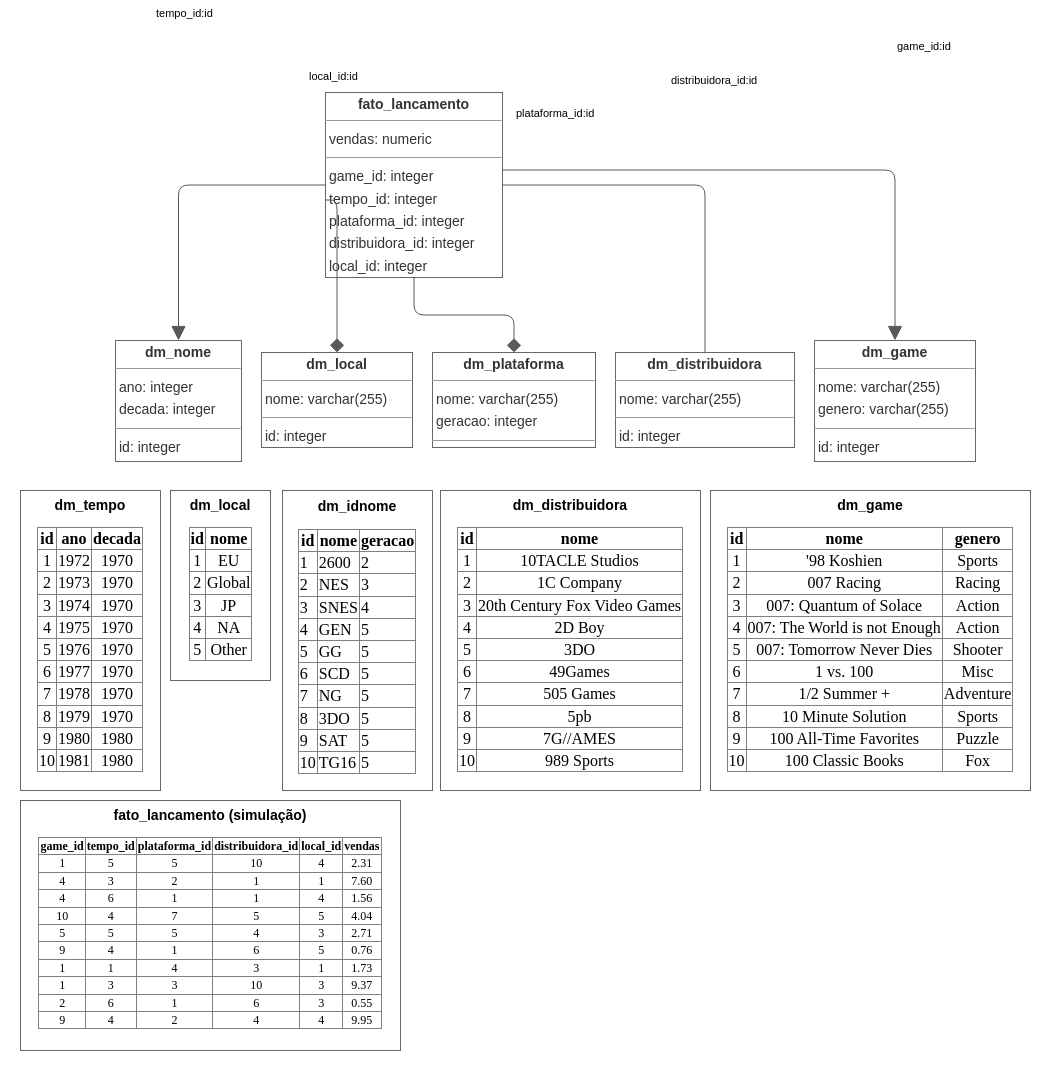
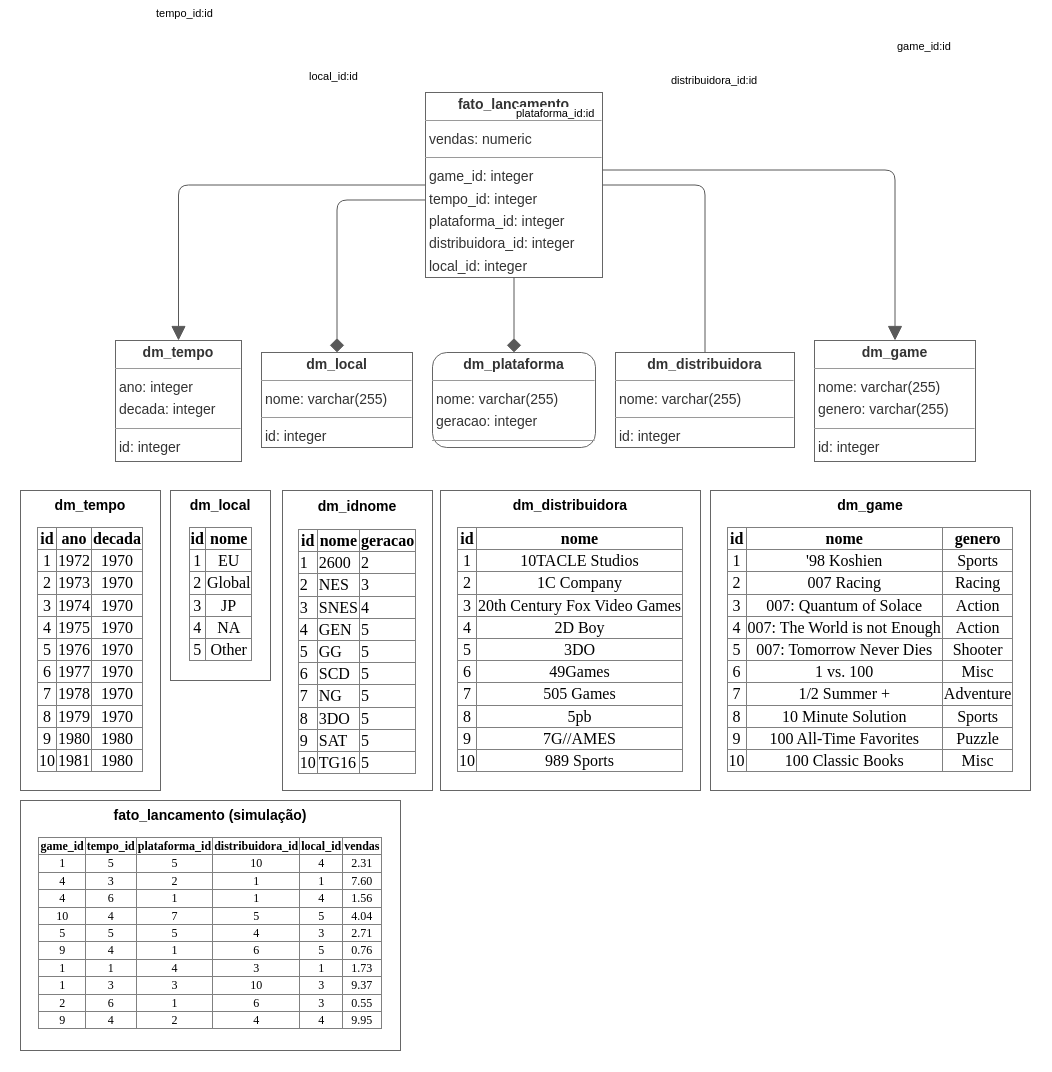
node "fato_lancamento vendas: numeric game_id: integer tempo_id: integer plataforma_id: integer distribuidora_id: integer local_id: integer": moved (414, 185) -> (514, 185)
node "dm_nome ano: integer decada: integer id: integer": label "dm_nome ano: integer decada: integer id: integer" -> "dm_tempo ano: integer decada: integer id: integer"
node "dm_plataforma nome: varchar(255) geracao: integer id: integer": shape rectangle -> rounded rectangle
node "idnomegenero 1 '98 Koshien Sports 2 007 Racing Racing 3 007: Quantum of Solace Action 4 007: The World is not Enough Action 5 007: Tomorrow Never Dies Shooter 6 1 vs. 100 Misc 7 1/2 Summer + Adventure 8 10 Minute Solution Sports 9 100 All-Time Favorites Puzzle 10 100 Classic Books Fox": label "idnomegenero 1 '98 Koshien Sports 2 007 Racing Racing 3 007: Quantum of Solace Action 4 007: The World is not Enough Action 5 007: Tomorrow Never Dies Shooter 6 1 vs. 100 Misc 7 1/2 Summer + Adventure 8 10 Minute Solution Sports 9 100 All-Time Favorites Puzzle 10 100 Classic Books Fox" -> "idnomegenero 1 '98 Koshien Sports 2 007 Racing Racing 3 007: Quantum of Solace Action 4 007: The World is not Enough Action 5 007: Tomorrow Never Dies Shooter 6 1 vs. 100 Misc 7 1/2 Summer + Adventure 8 10 Minute Solution Sports 9 100 All-Time Favorites Puzzle 10 100 Classic Books Misc"
